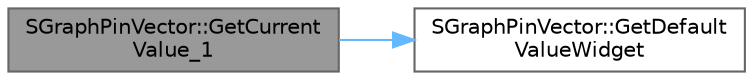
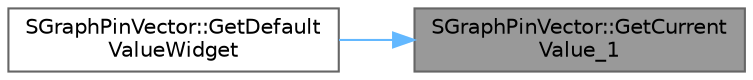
edge "SGraphPinVector::GetCurrent Value_1" -> "SGraphPinVector::GetDefault ValueWidget": reversed
